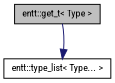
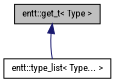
edge "entt::get_t< Type >" -> "entt::type_list< Type... >": reversed
